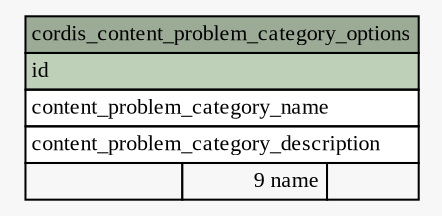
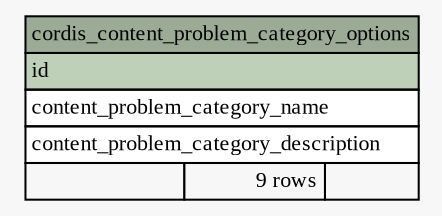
node "cordis_content_problem_category_options": text "9 name" -> "9 rows"
